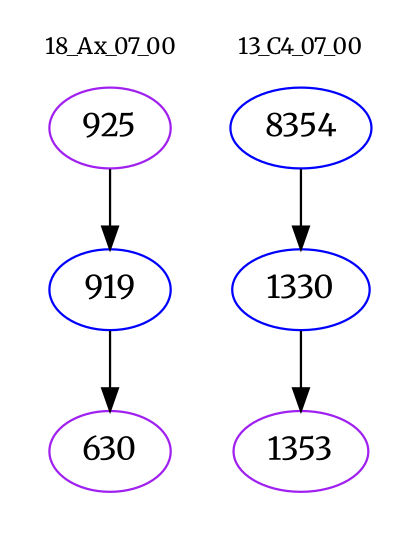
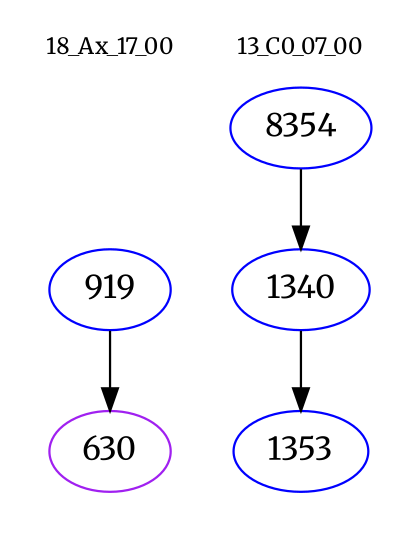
cluster "18_Ax_07_00": label "18_Ax_07_00" -> "18_Ax_17_00"
cluster "13_C4_07_00": label "13_C4_07_00" -> "13_C0_07_00"
node "925": removed
node "1330": label "1330" -> "1340"
node "1353": color purple -> blue
